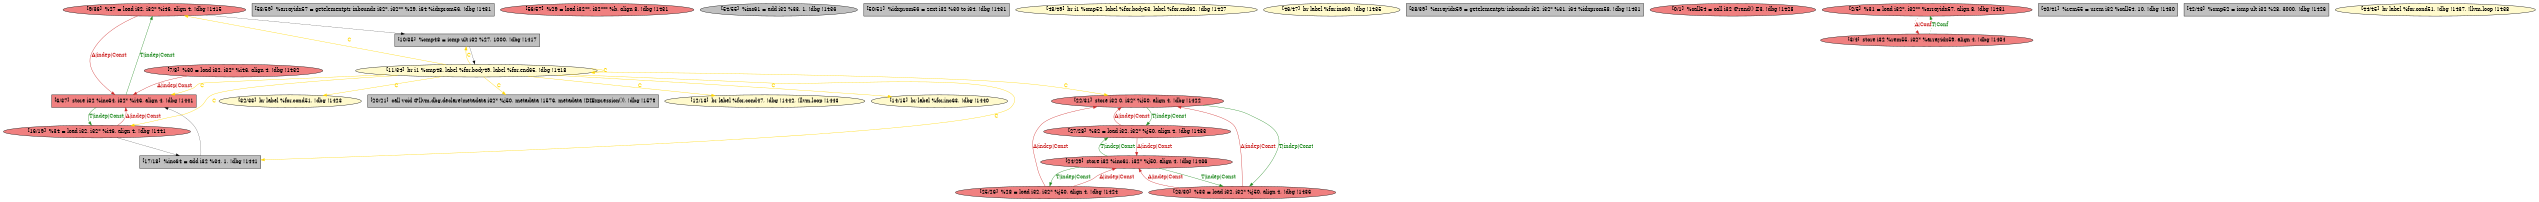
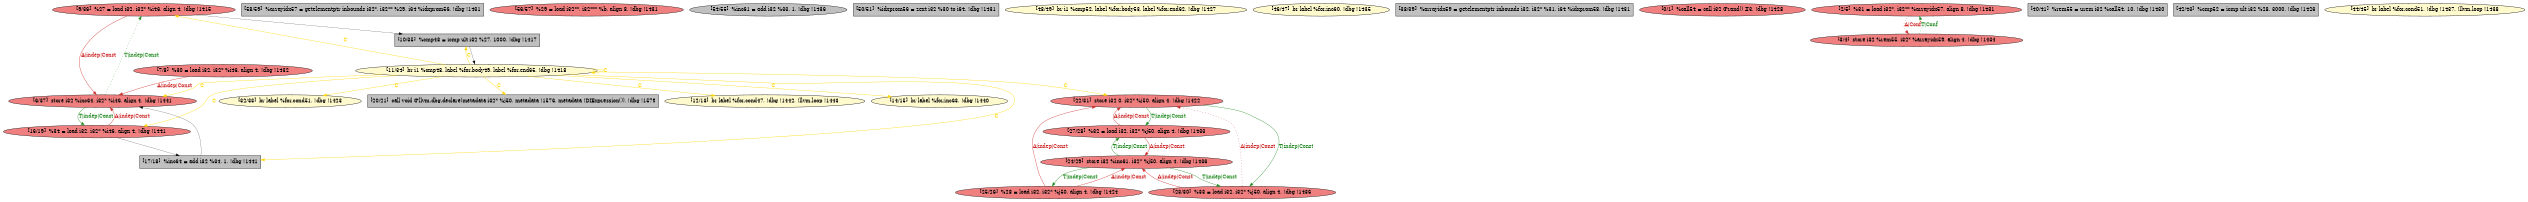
edge "[6/37]  store i32 %inc64, i32* %i46, align 4, !dbg !1441" -> "[9/36]  %27 = load i32, i32* %i46, align 4, !dbg !1415": style solid -> dotted
node "[6/37]  store i32 %inc64, i32* %i46, align 4, !dbg !1441": shape box -> ellipse
edge "[23/30]  %33 = load i32, i32* %j50, align 4, !dbg !1436" -> "[22/31]  store i32 0, i32* %j50, align 4, !dbg !1422": style solid -> dotted
